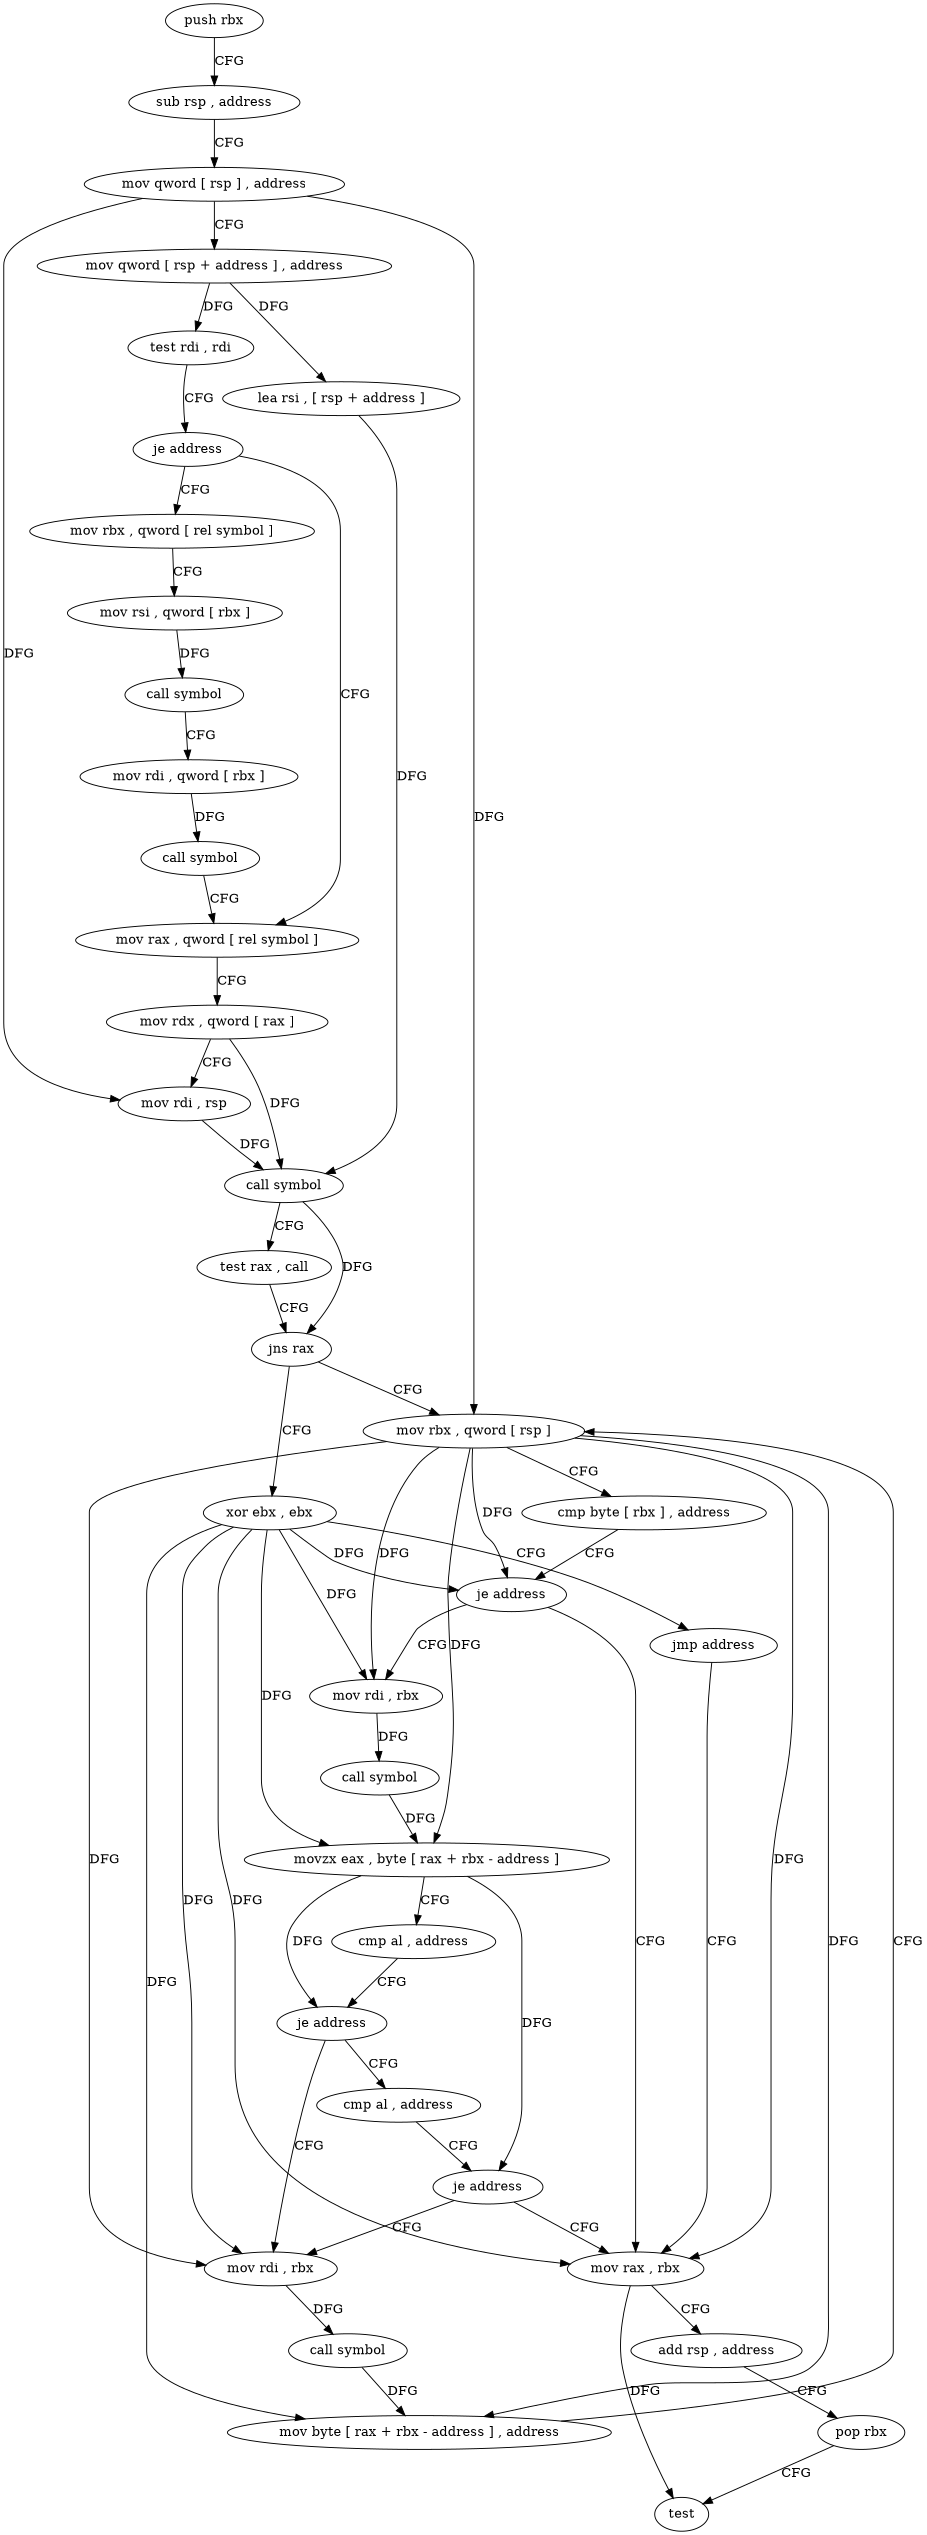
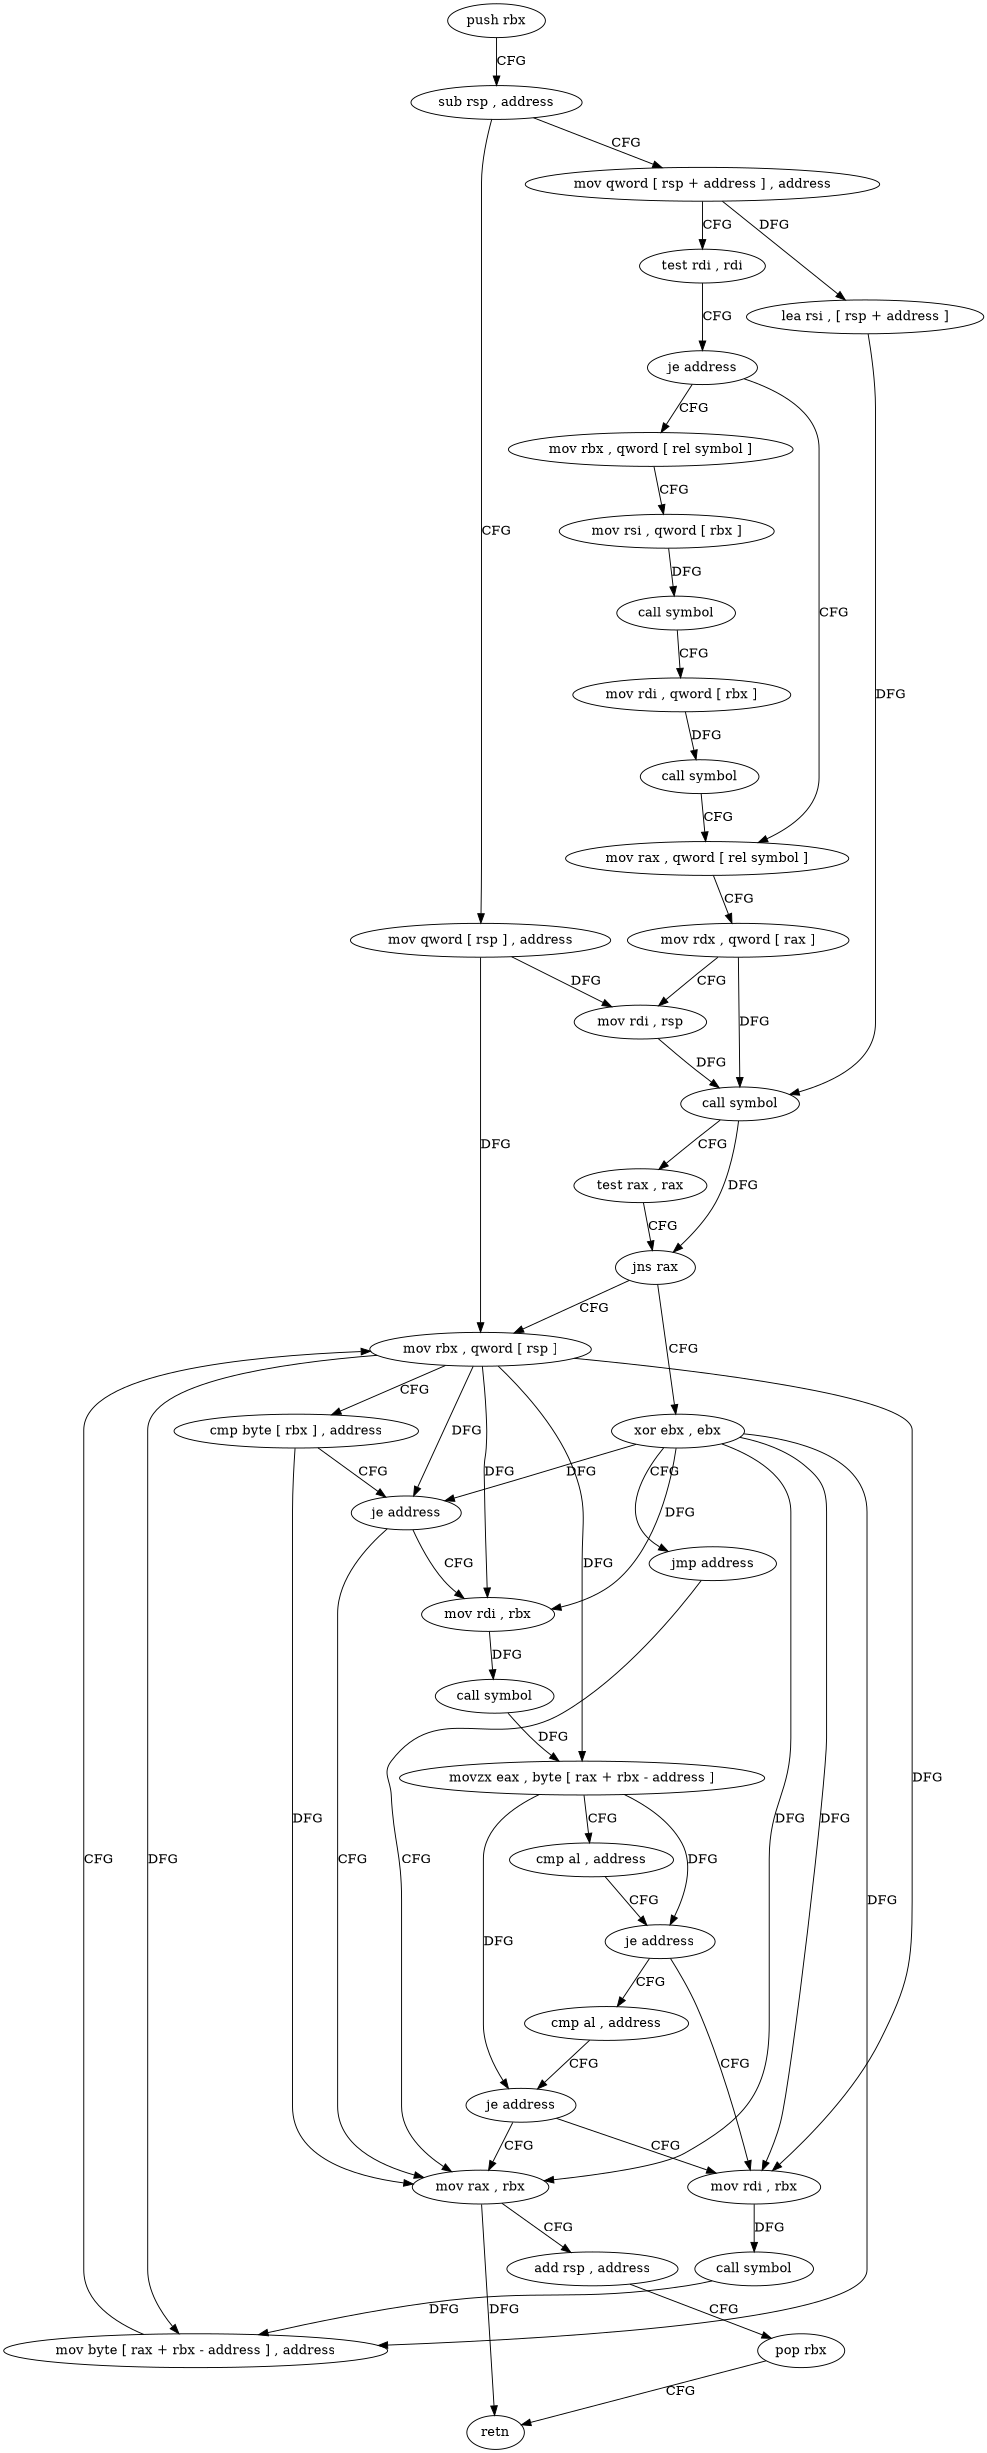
edge "mov qword [ rsp ] , address" -> "mov qword [ rsp + address ] , address": now "sub rsp , address" -> "mov qword [ rsp + address ] , address"
edge "mov qword [ rsp + address ] , address" -> "test rdi , rdi": label "DFG" -> "CFG"
node "test rax , call": label "test rax , call" -> "test rax , rax"
edge "xor ebx , ebx" -> "movzx eax , byte [ rax + rbx - address ]": removed, label "DFG"
edge "mov rbx , qword [ rsp ]" -> "mov rax , rbx": now "cmp byte [ rbx ] , address" -> "mov rax , rbx"
node "test": label "test" -> "retn"
